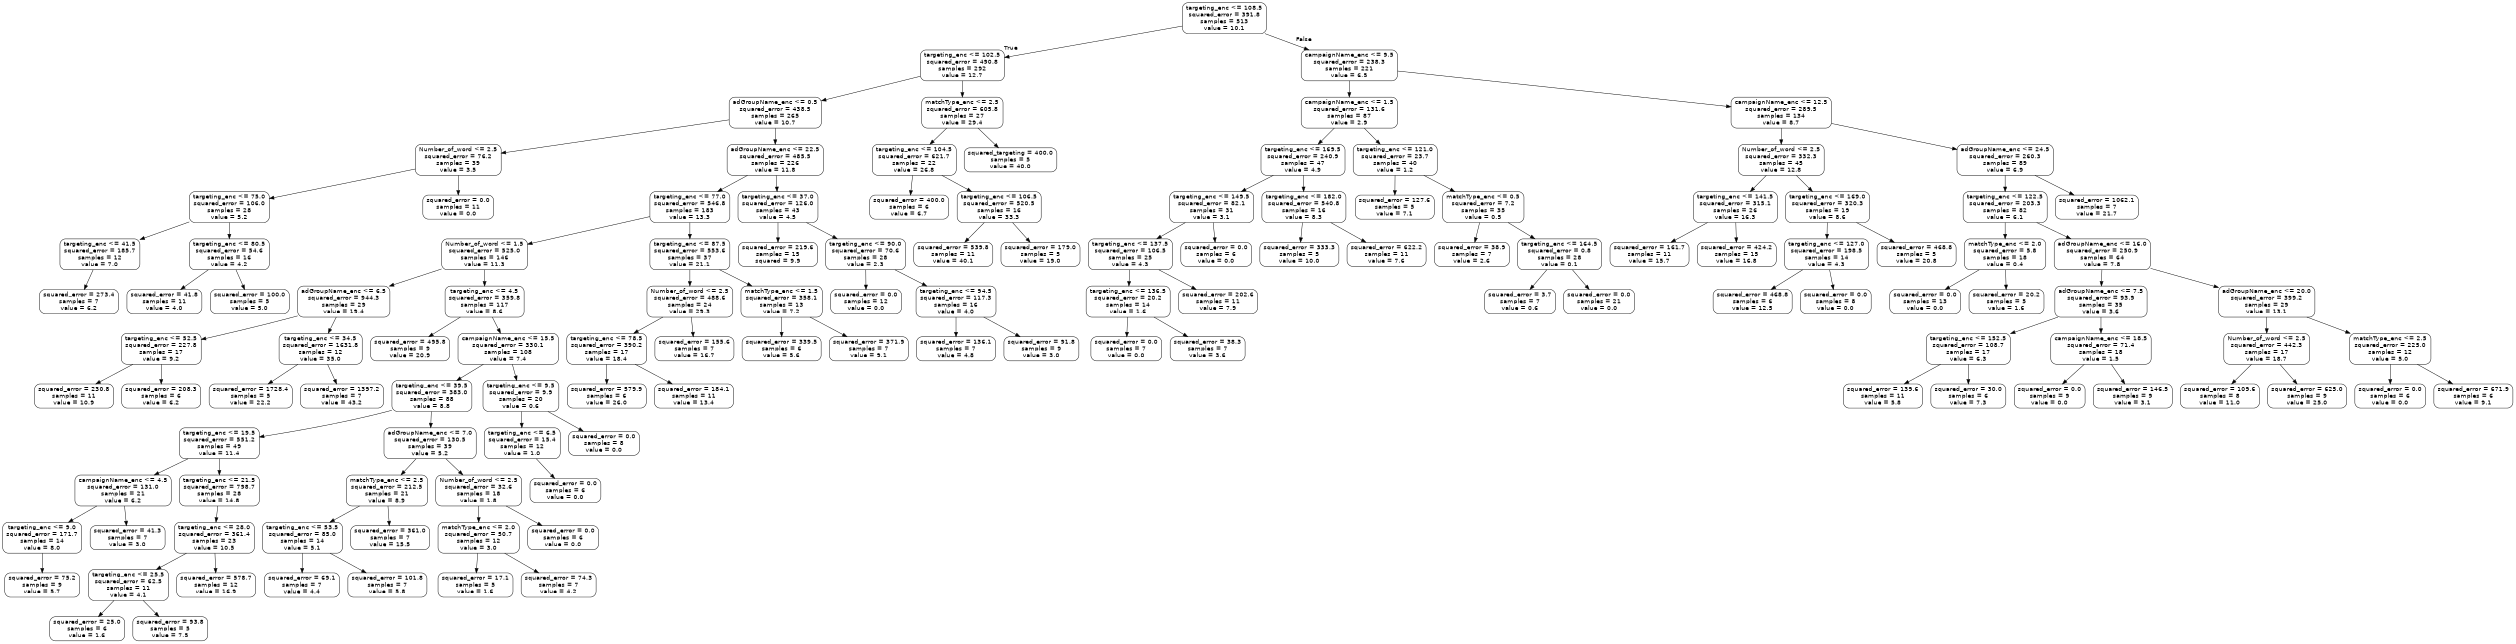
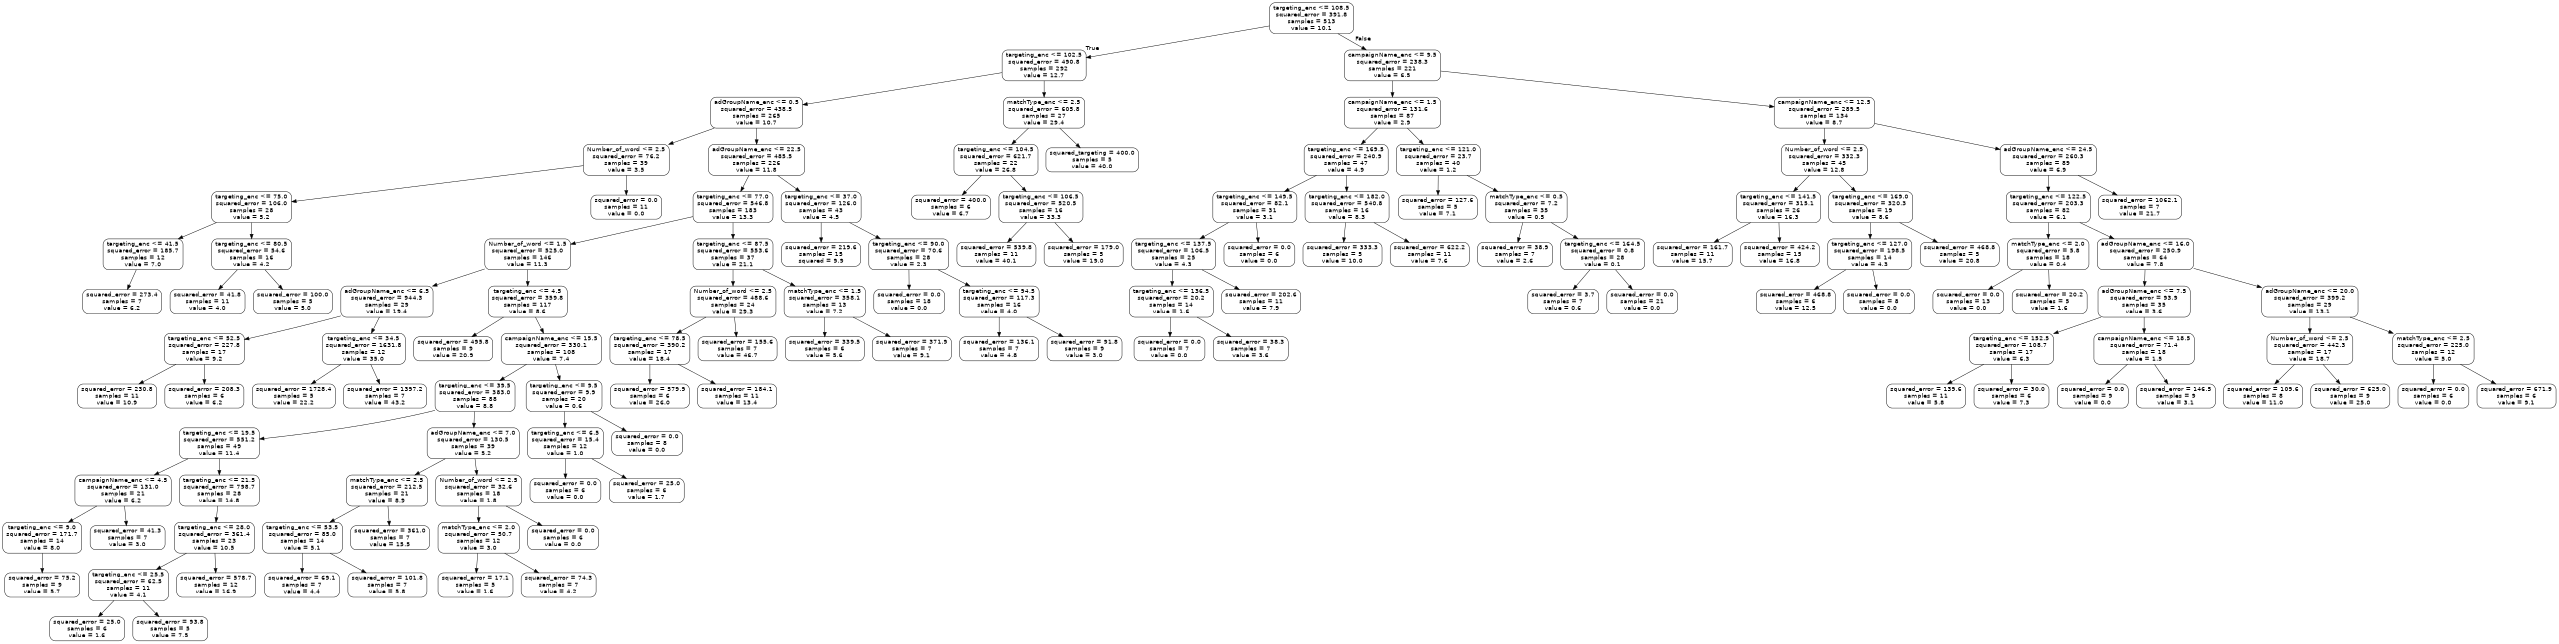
node "squared_error = 0.0 samples = 12 value = 0.0": label "squared_error = 0.0 samples = 12 value = 0.0" -> "squared_error = 0.0 samples = 18 value = 0.0"
node "squared_error = 155.6 samples = 7 value = 16.7": label "squared_error = 155.6 samples = 7 value = 16.7" -> "squared_error = 155.6 samples = 7 value = 46.7"
node "squared_error = 25.0 samples = 6 value = 1.7": added
